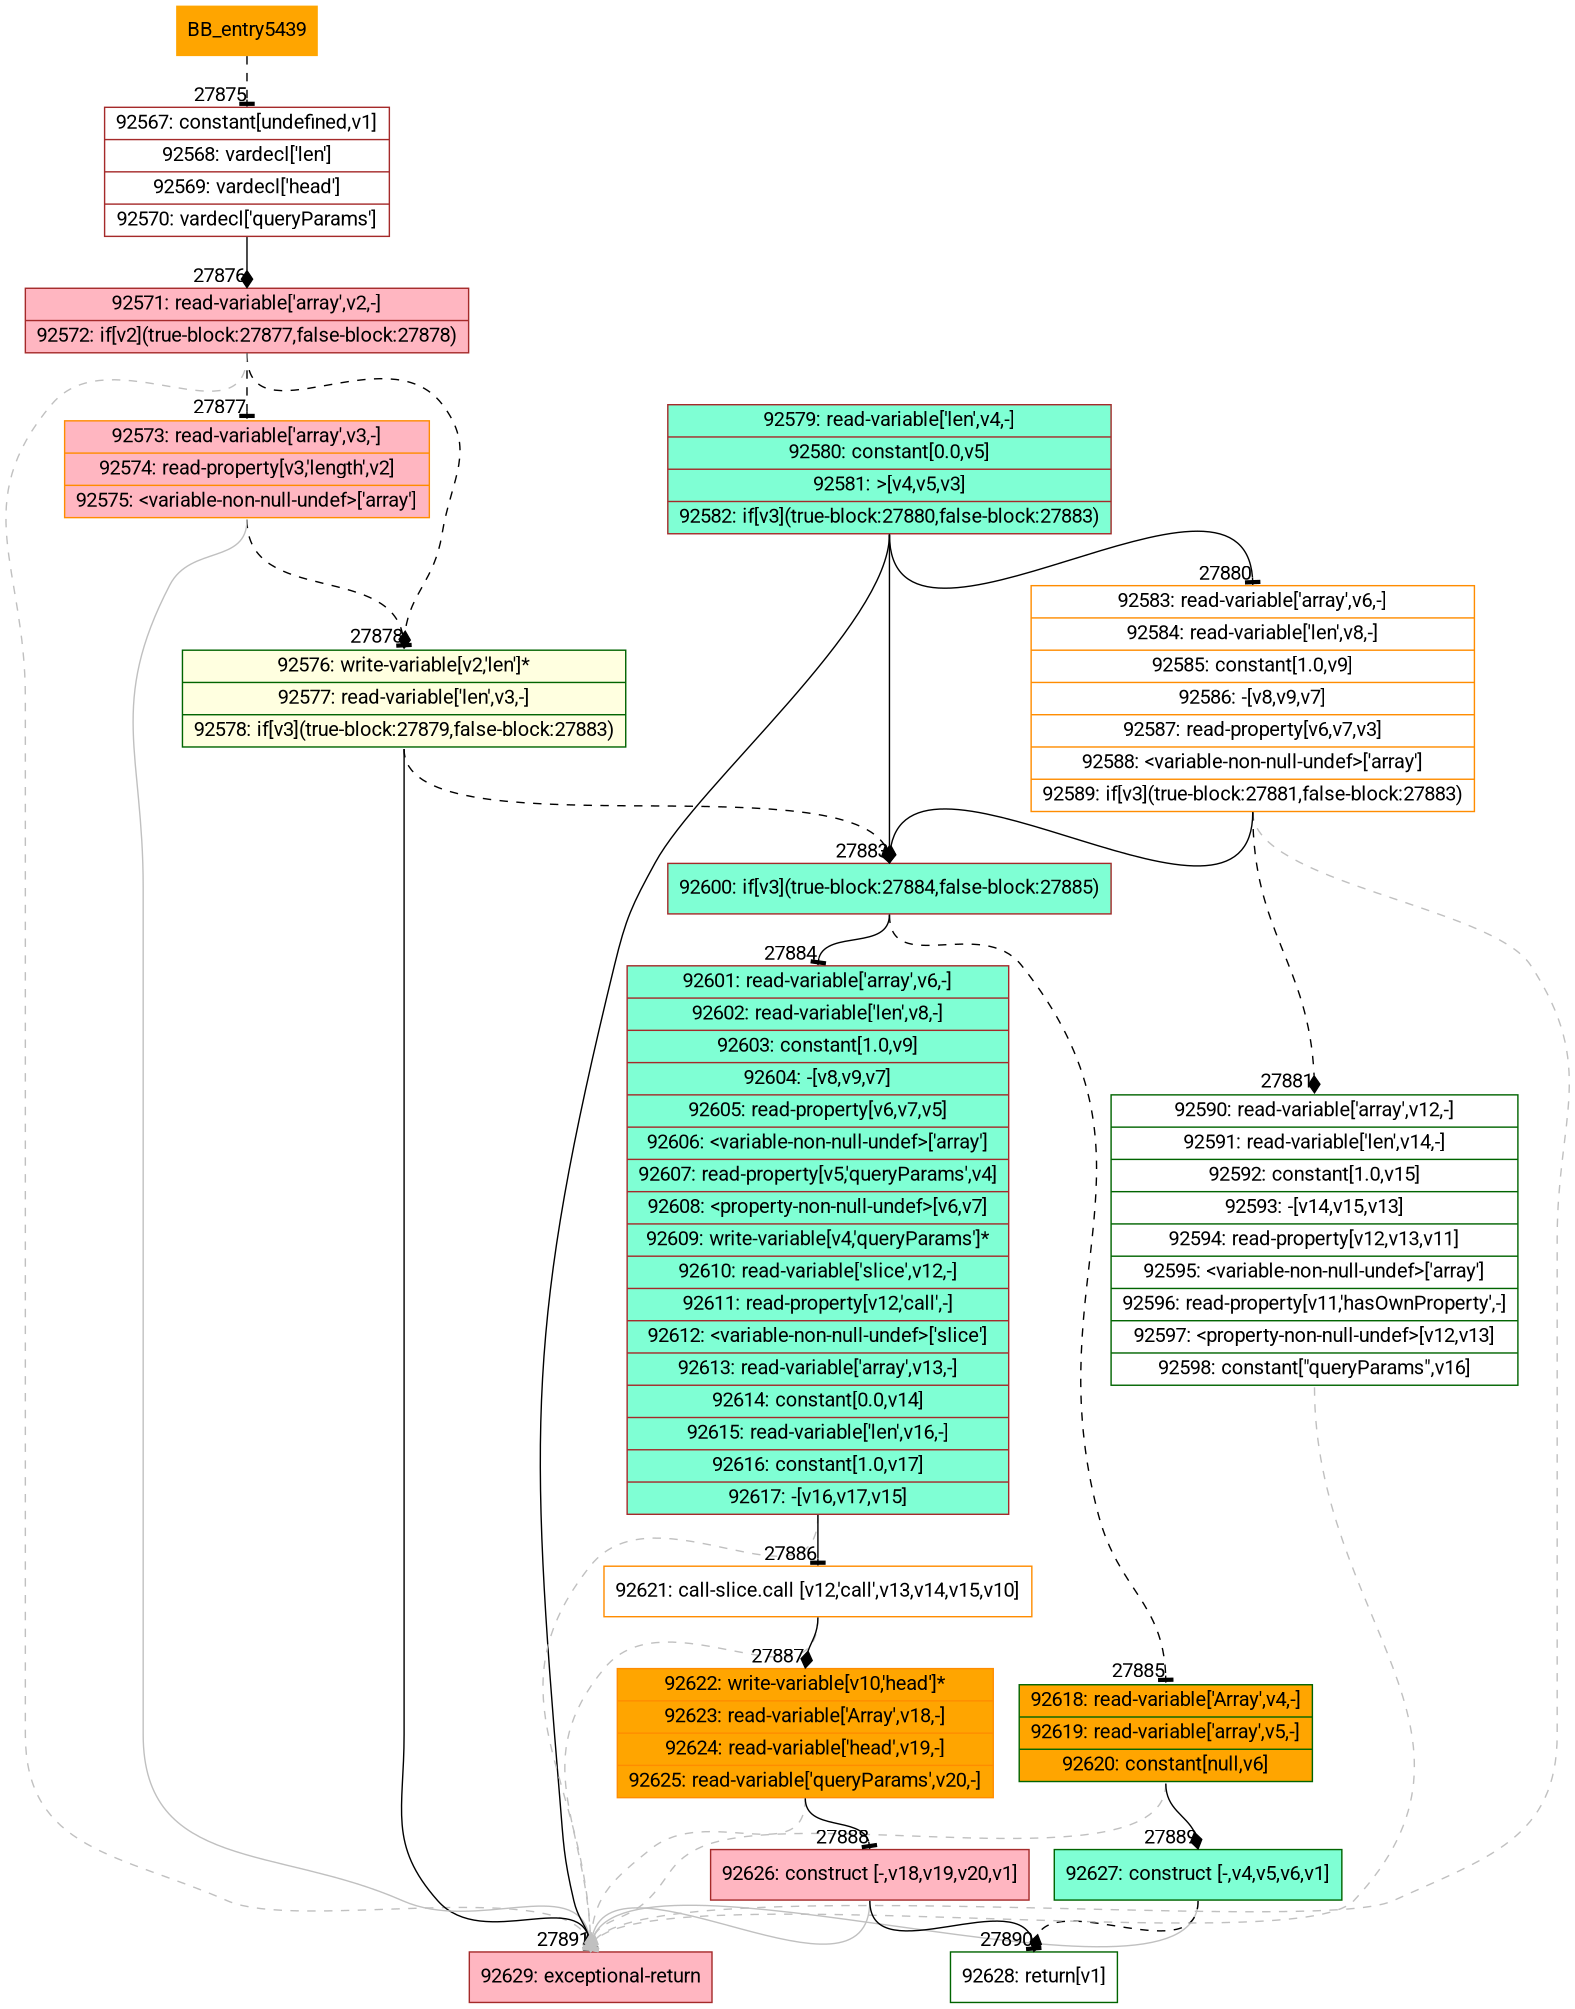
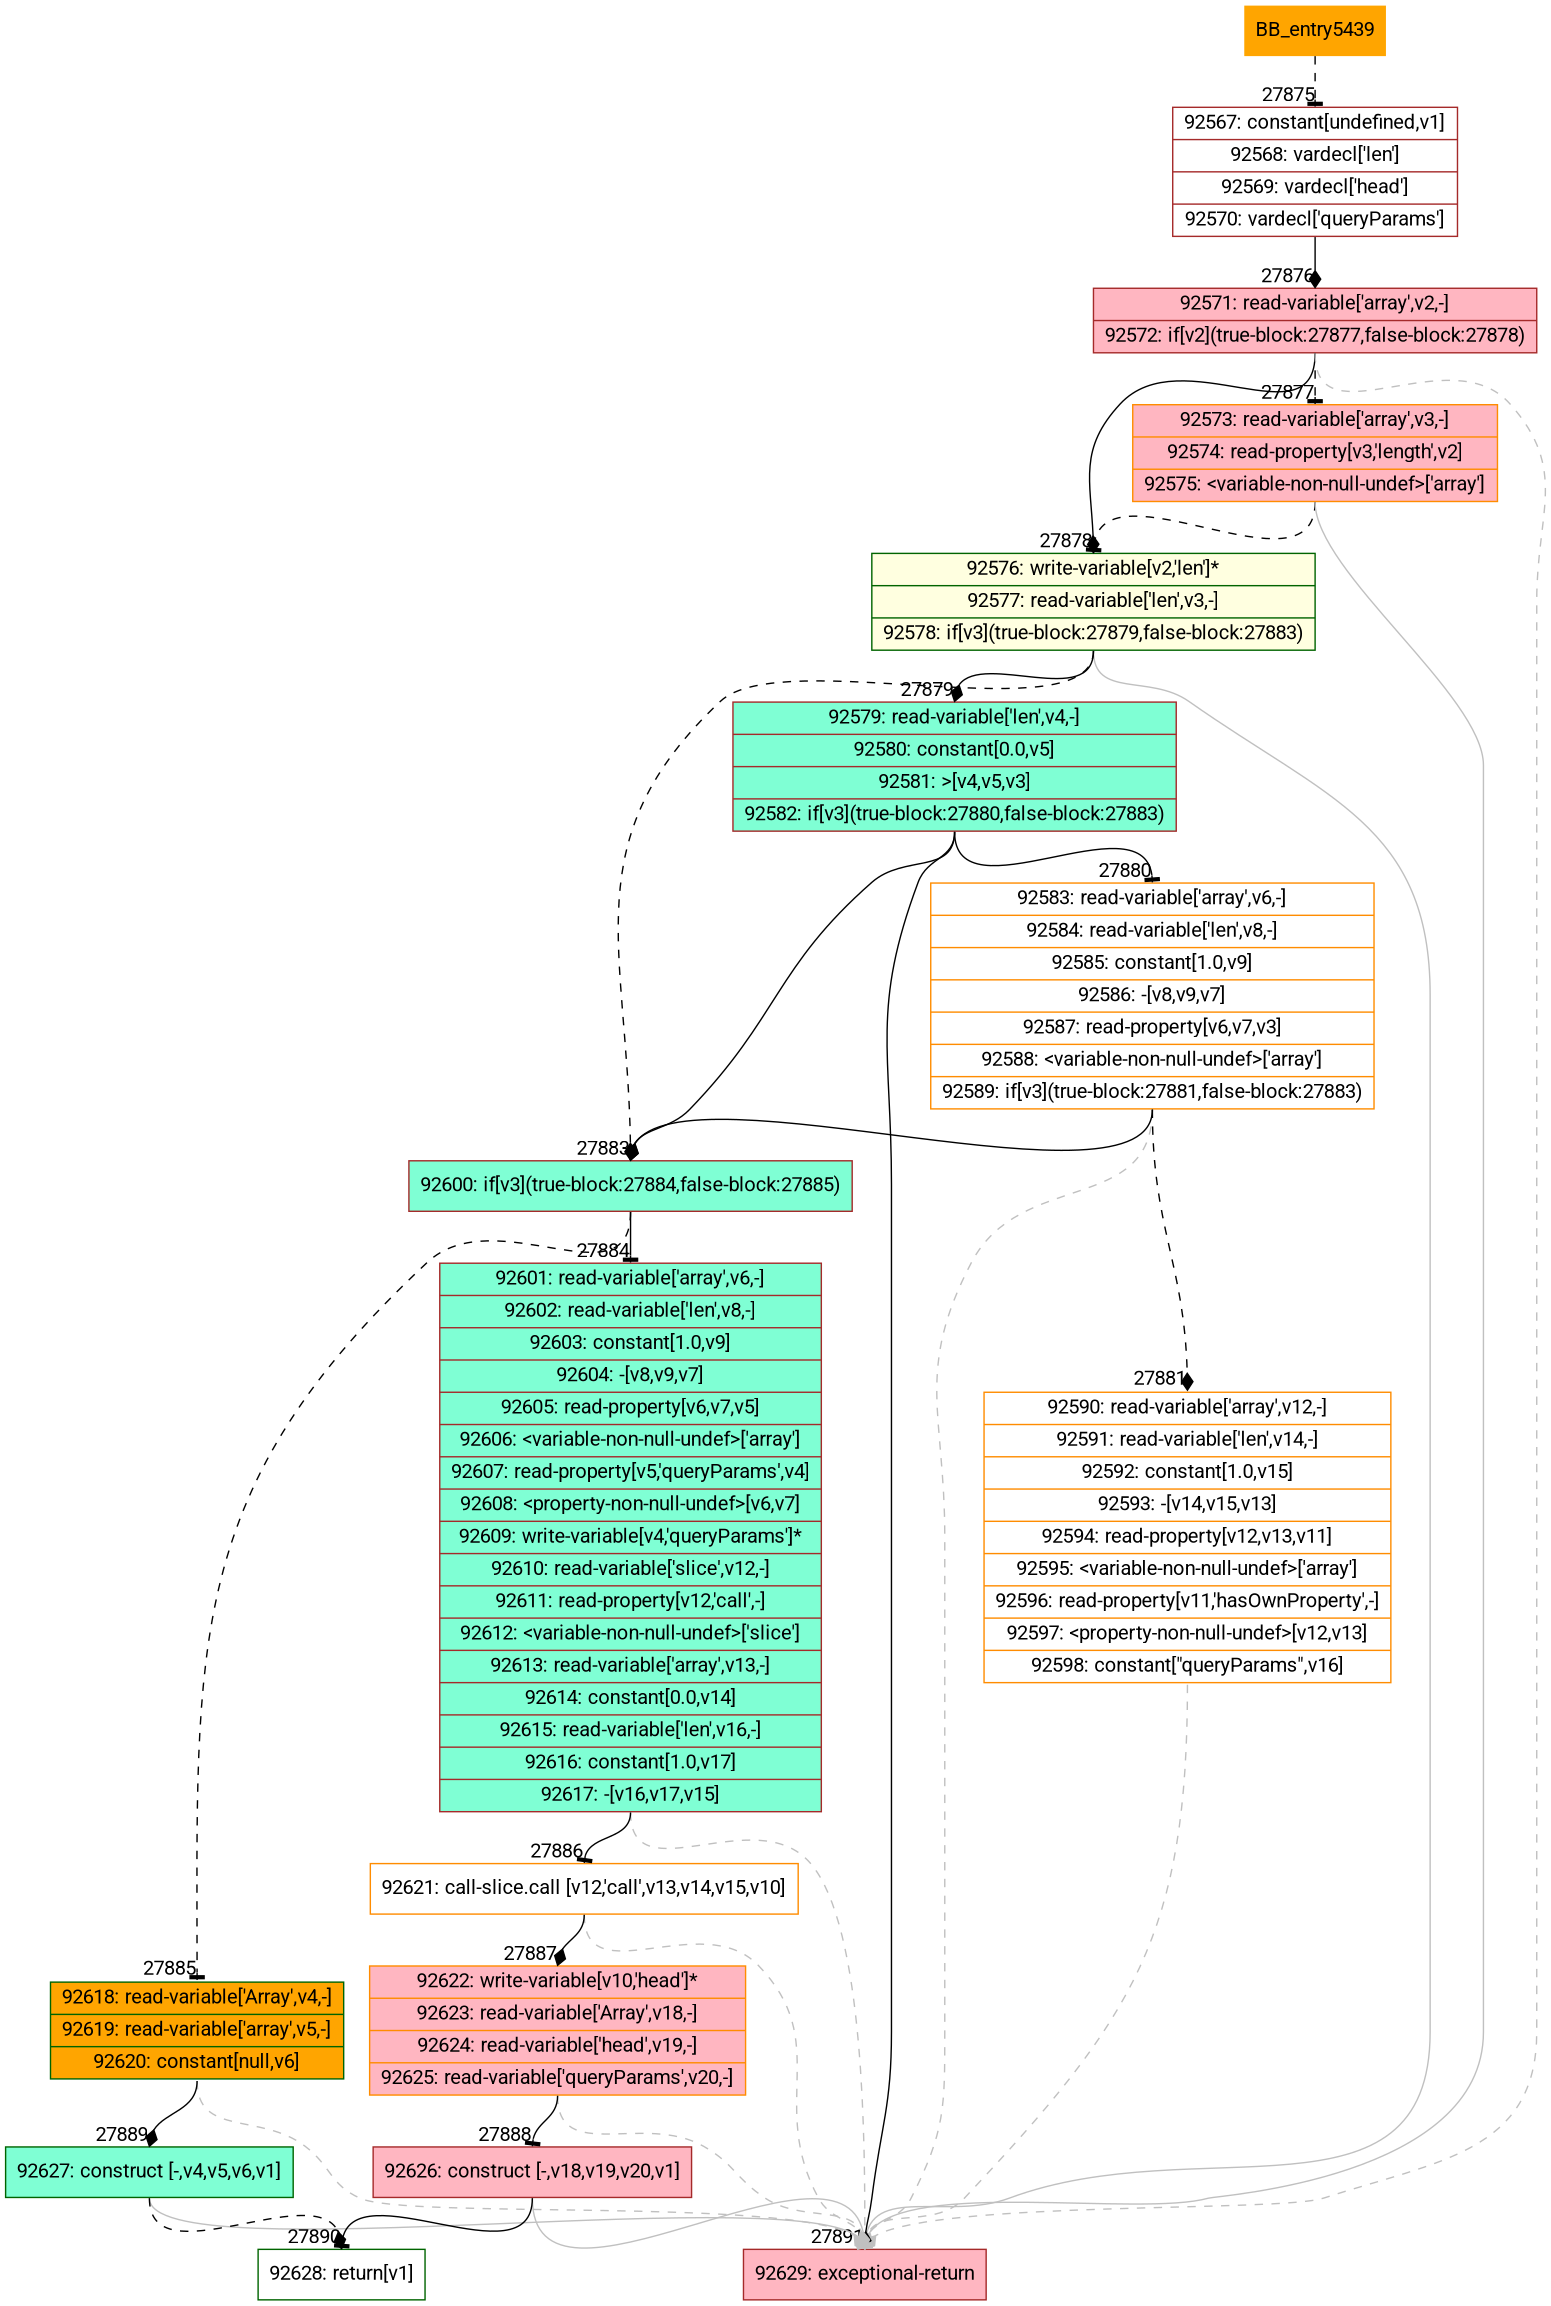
edge "92571: read-variable['array',v2,-]" -> "92576: write-variable[v2,'len']*": style dashed -> solid
edge "92576: write-variable[v2,'len']*" -> "92579: read-variable['len',v4,-]": added
node "92590: read-variable['array',v12,-]": color darkgreen -> darkorange
edge "92576: write-variable[v2,'len']*" -> "92629: exceptional-return": color black -> gray
node "92622: write-variable[v10,'head']*": fillcolor orange -> lightpink
